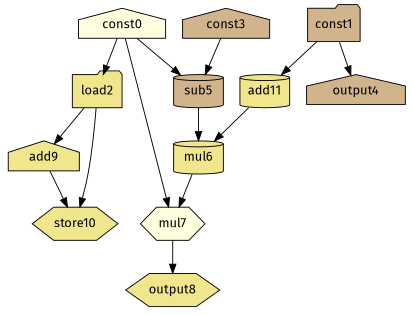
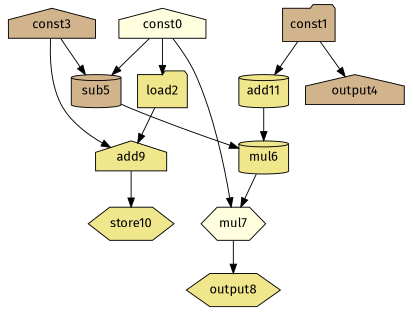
edge "const3" -> "add9": added
edge "load2" -> "store10": removed
